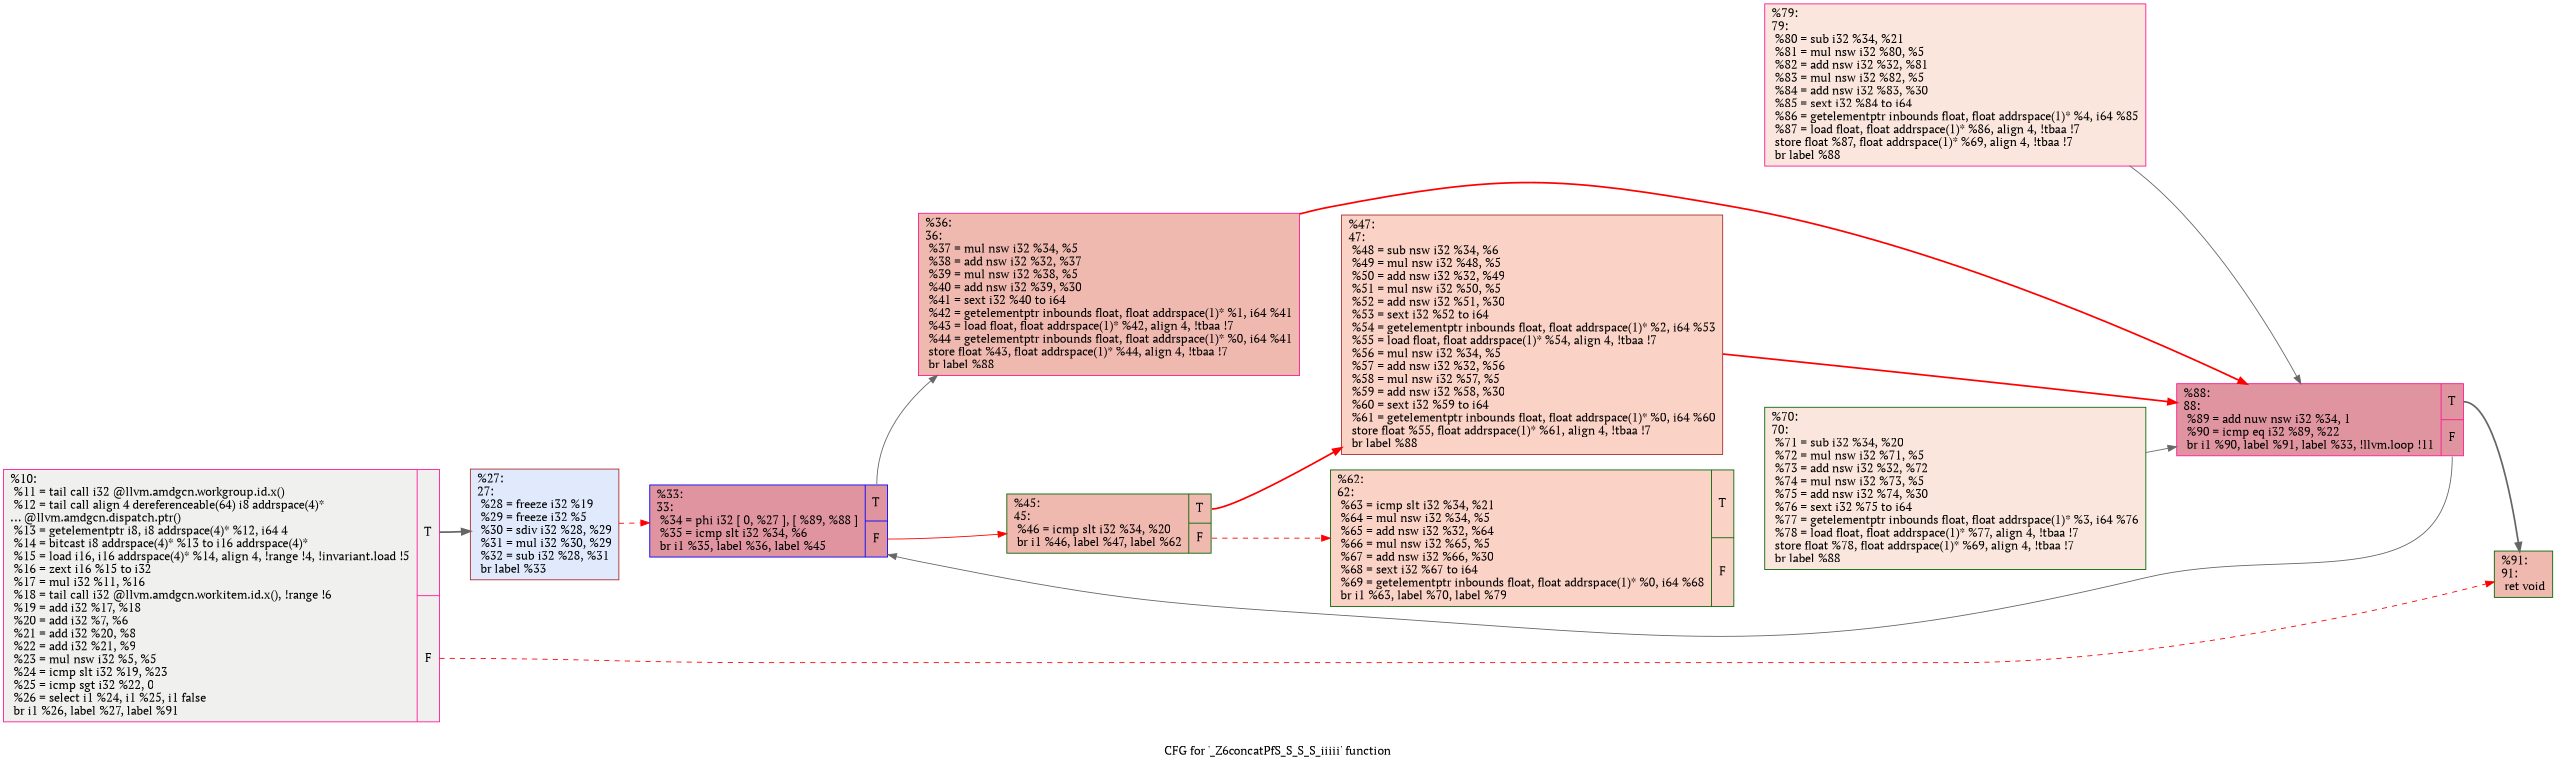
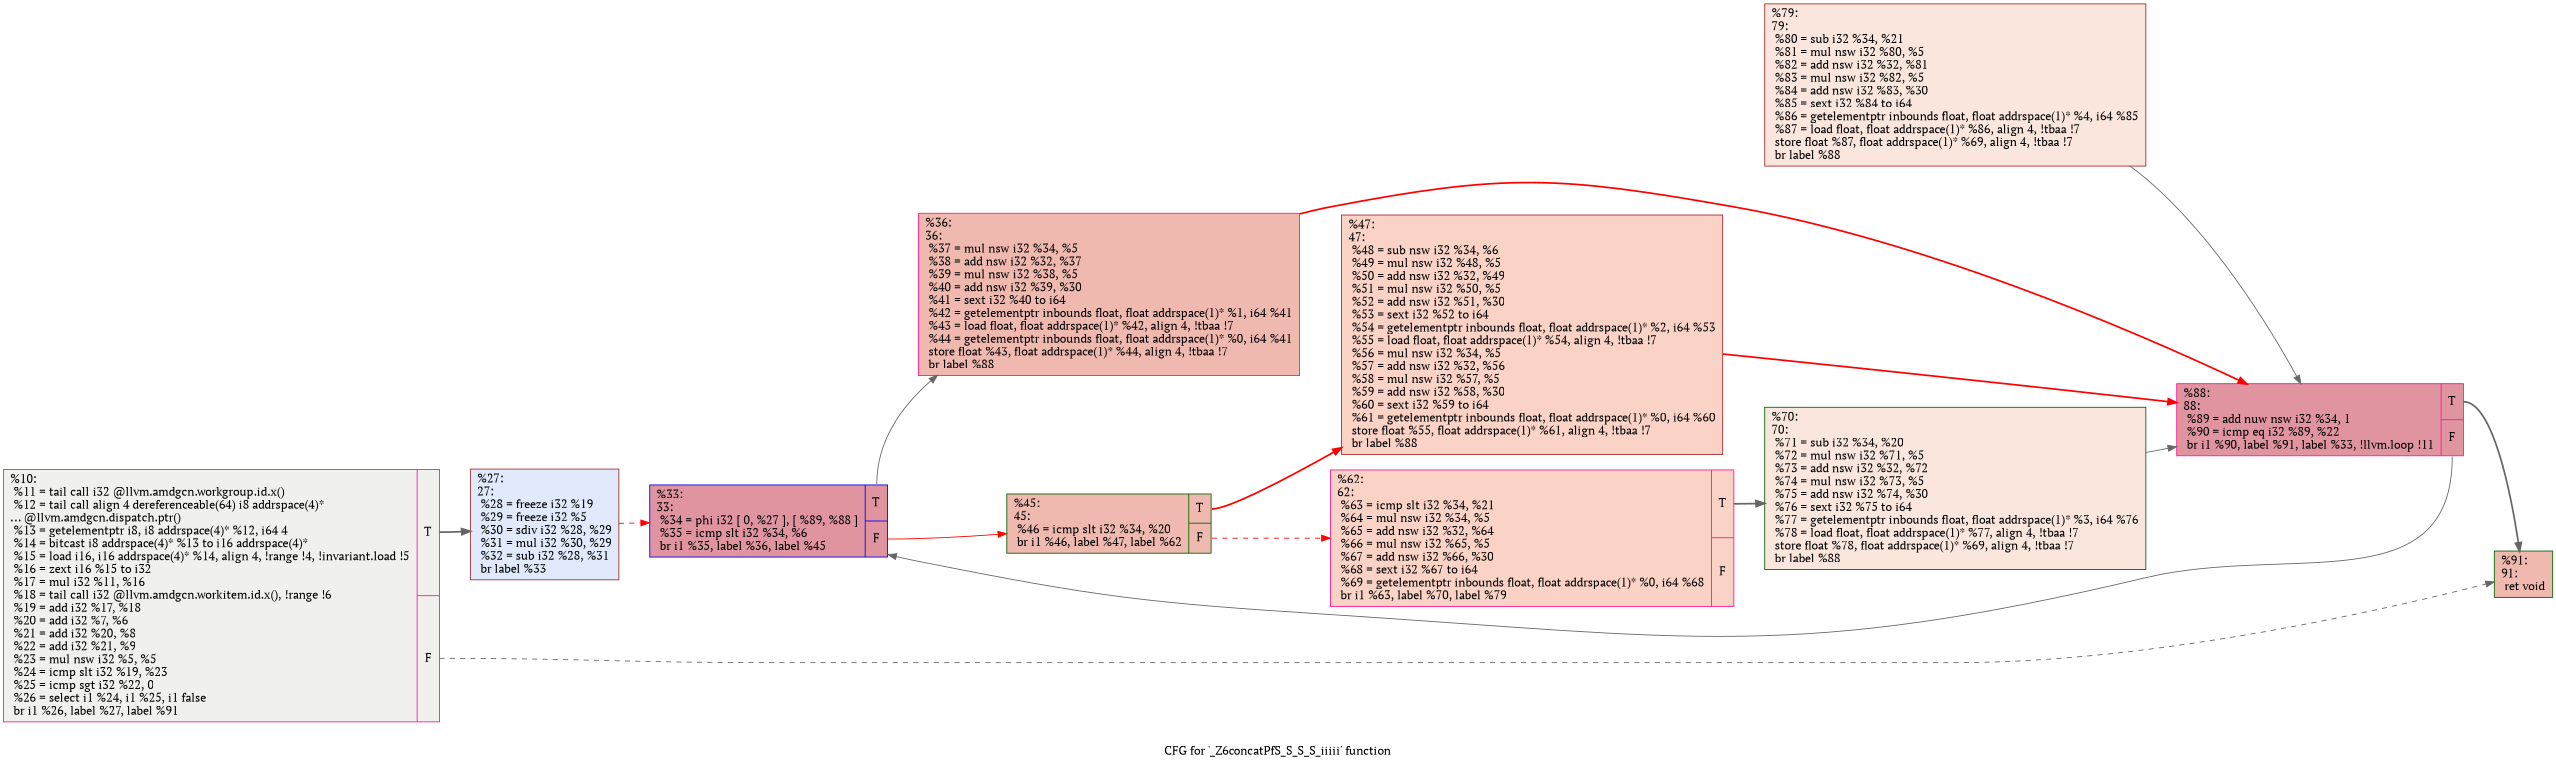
node "%79:": color deeppink -> brown
edge "%62:" -> "%70:": added
node "%62:": color darkgreen -> deeppink
edge "%10:" -> "%91:": color red -> gray40
